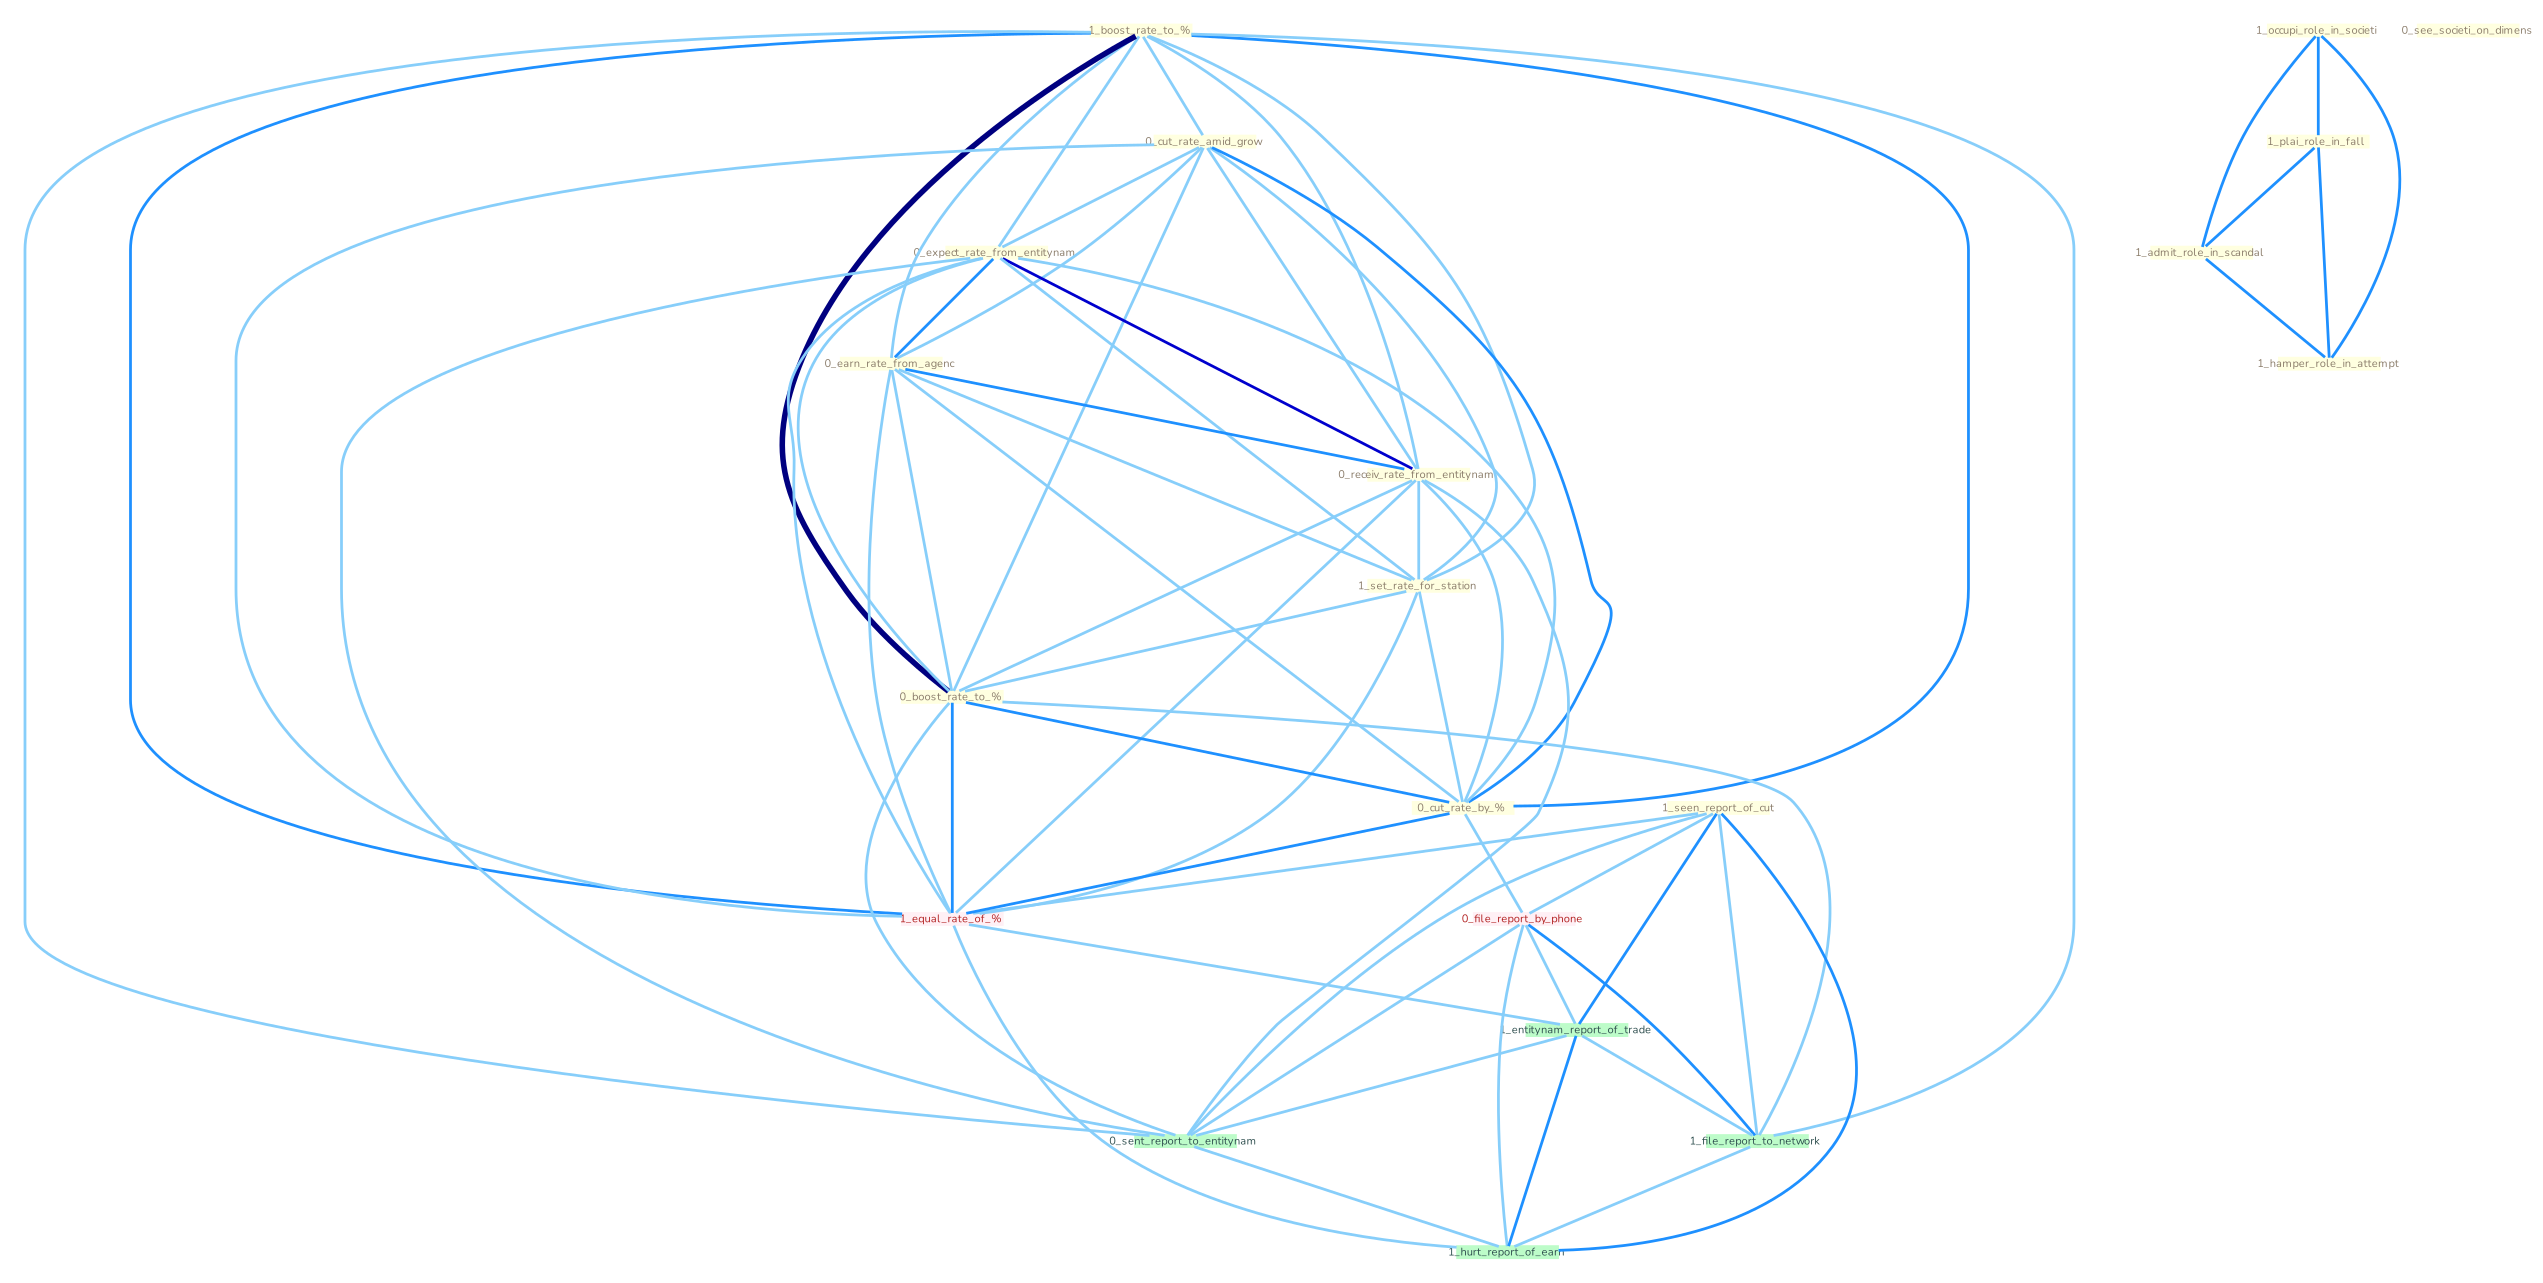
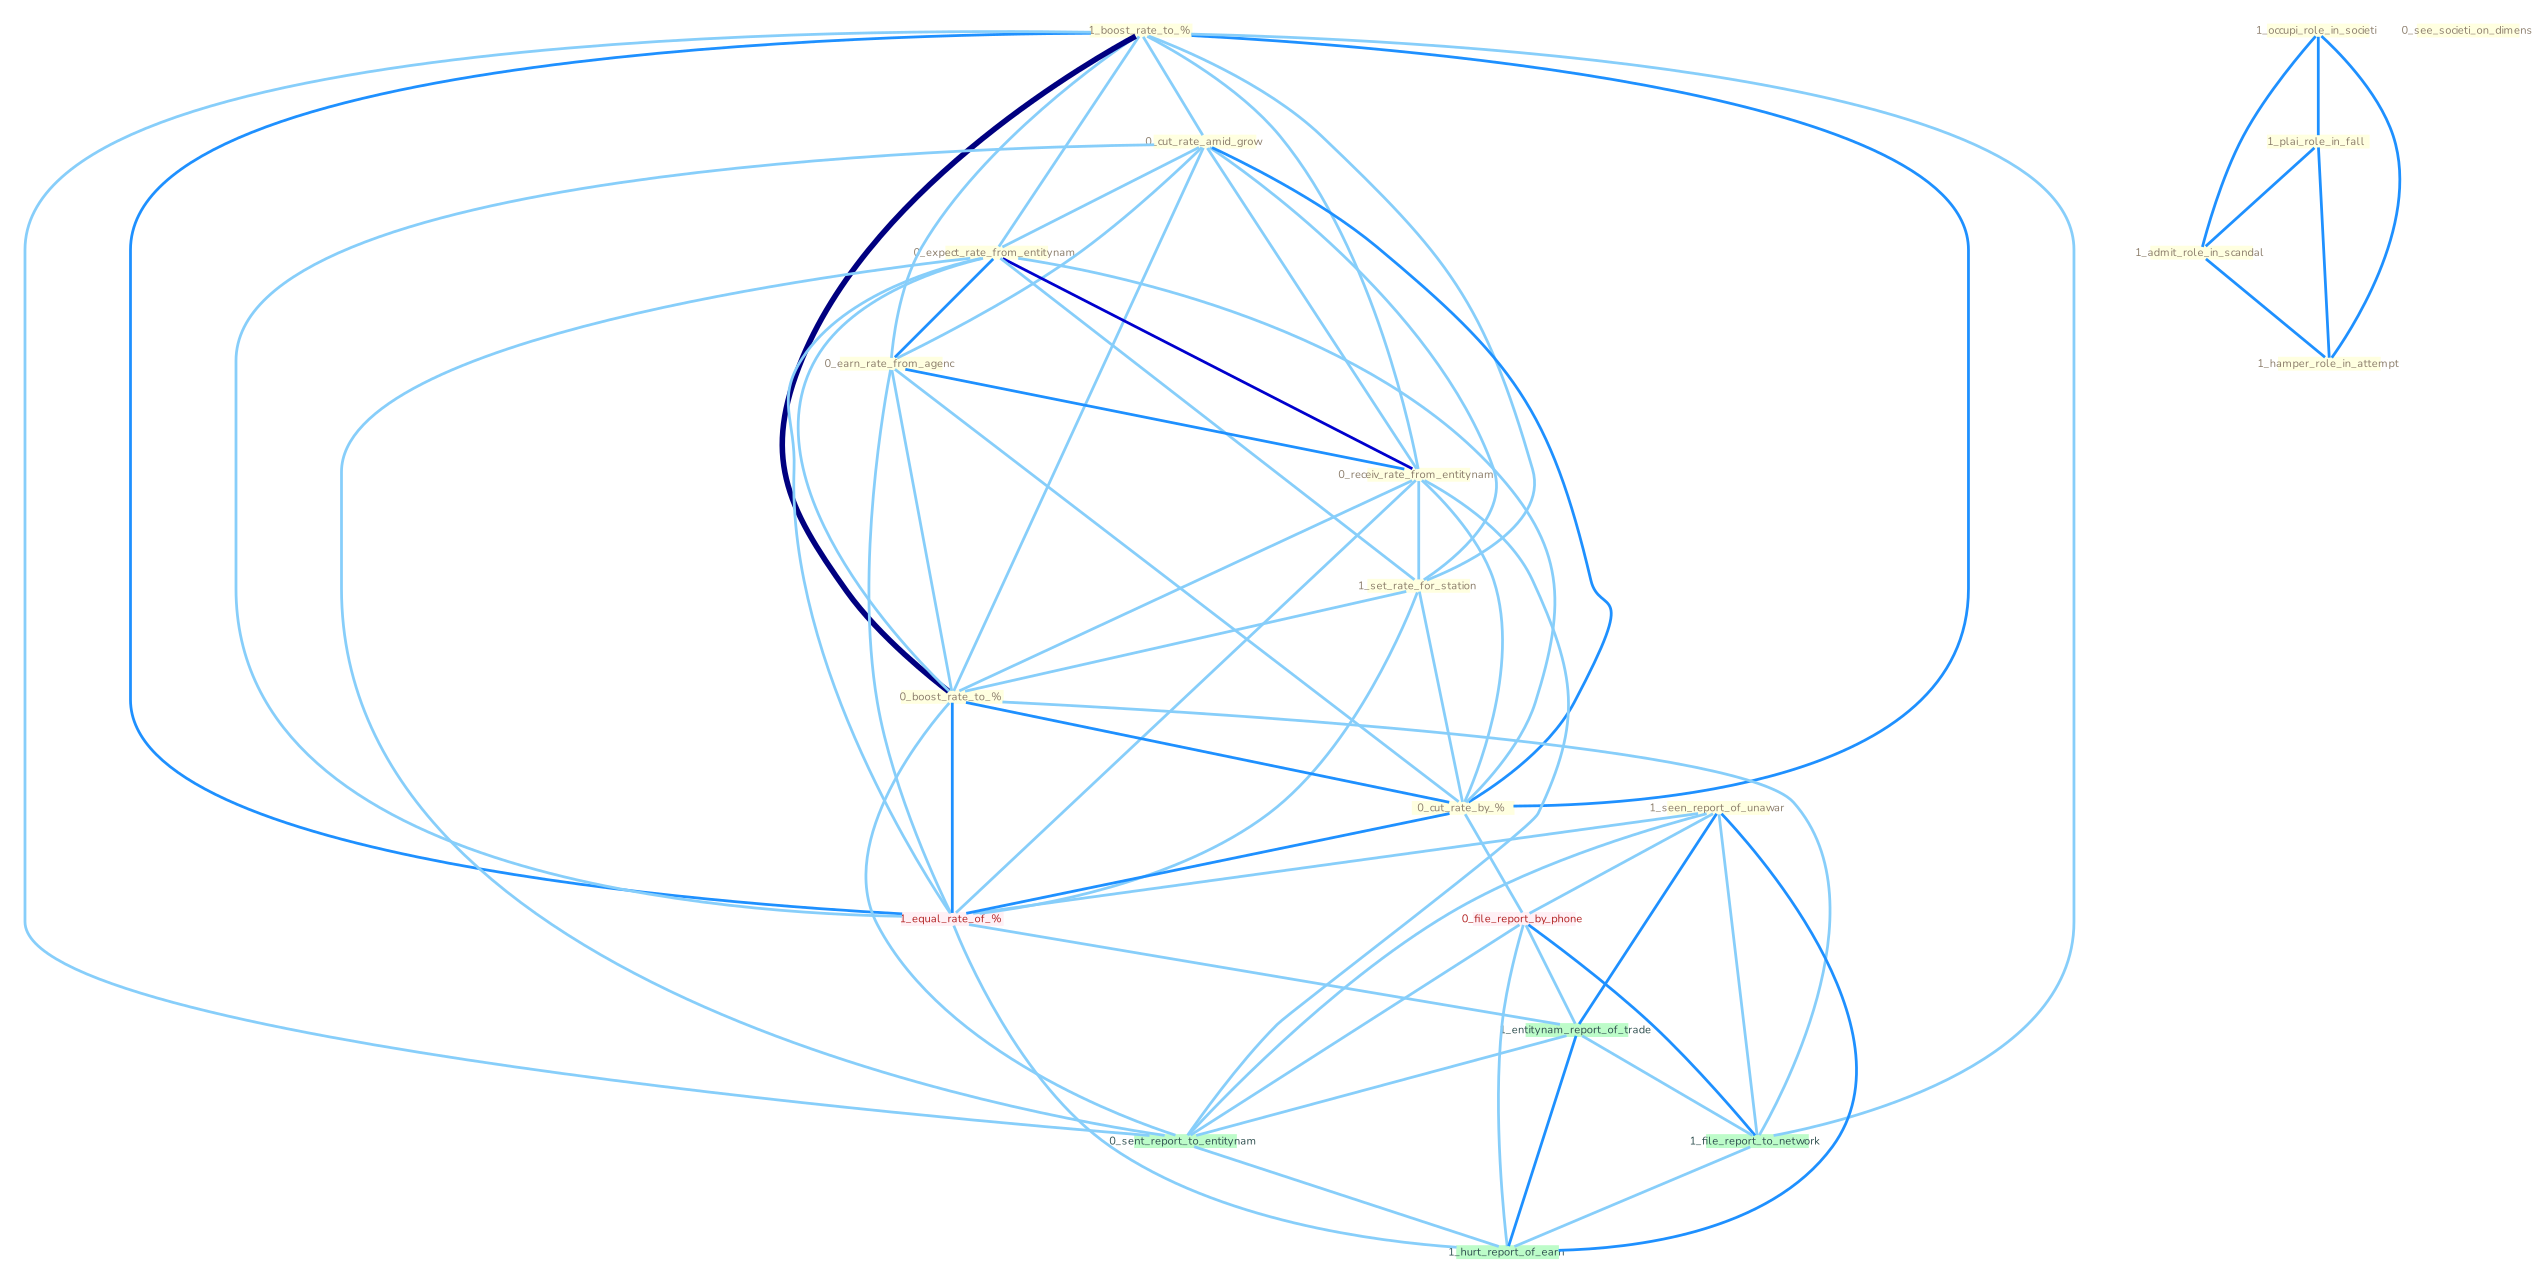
edge "0_earn_rate_from_agenc" -- "1_set_rate_for_station": removed
node "1_seen_report_of_cut": label "1_seen_report_of_cut" -> "1_seen_report_of_unawar"
